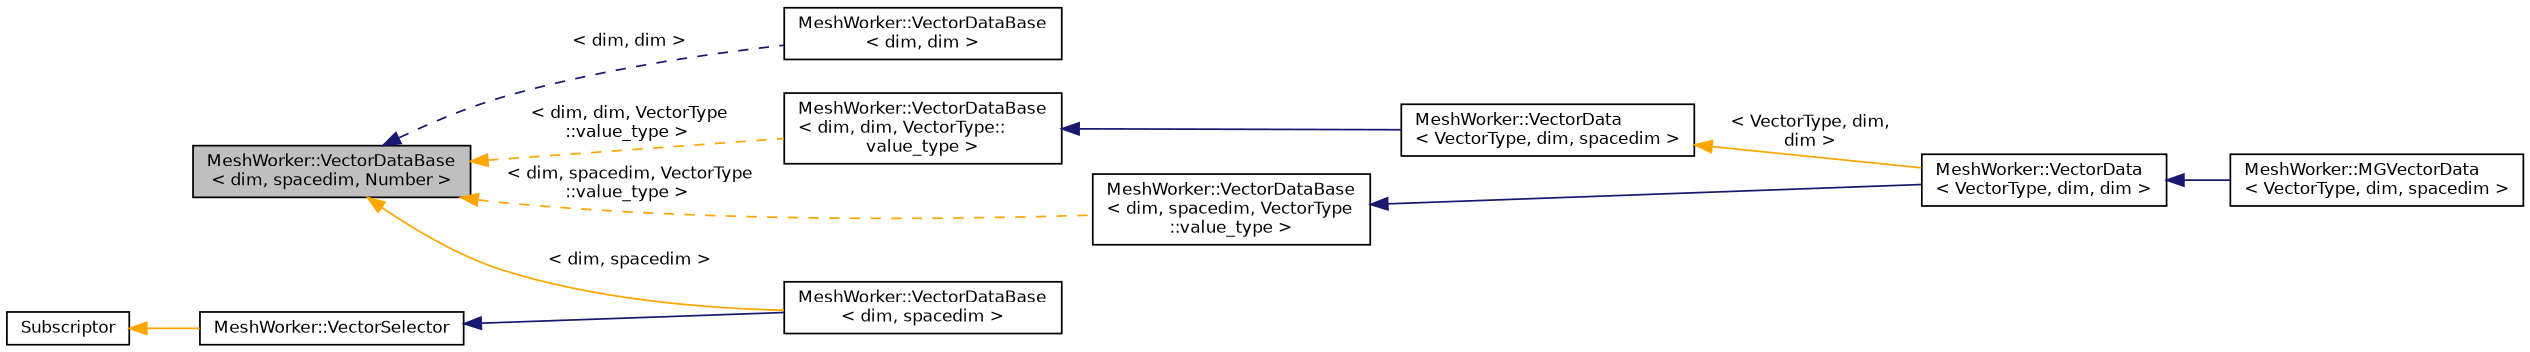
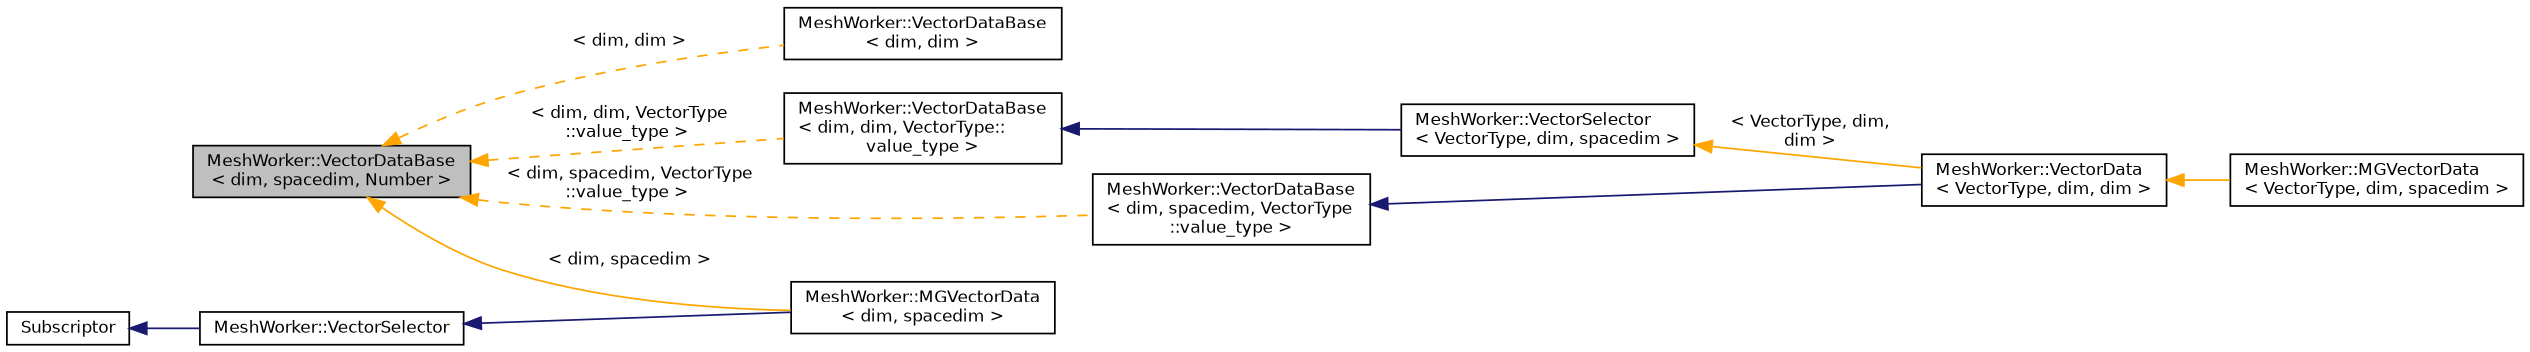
edge "MeshWorker::VectorDataBase < dim, dim >" -> "MeshWorker::VectorDataBase < dim, spacedim, Number >": color midnightblue -> orange
node "MeshWorker::VectorData < VectorType, dim, spacedim >": label "MeshWorker::VectorData < VectorType, dim, spacedim >" -> "MeshWorker::VectorSelector < VectorType, dim, spacedim >"
edge "MeshWorker::MGVectorData < VectorType, dim, spacedim >" -> "MeshWorker::VectorData < VectorType, dim, dim >": color midnightblue -> orange
node "MeshWorker::VectorDataBase < dim, spacedim >": label "MeshWorker::VectorDataBase < dim, spacedim >" -> "MeshWorker::MGVectorData < dim, spacedim >"
edge "MeshWorker::VectorSelector" -> "Subscriptor": color orange -> midnightblue
